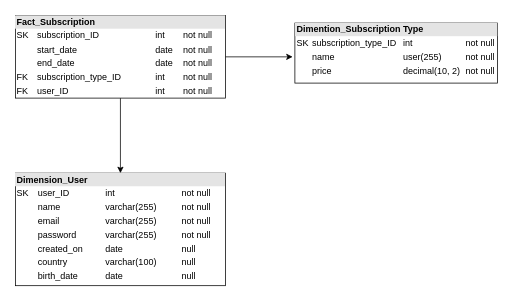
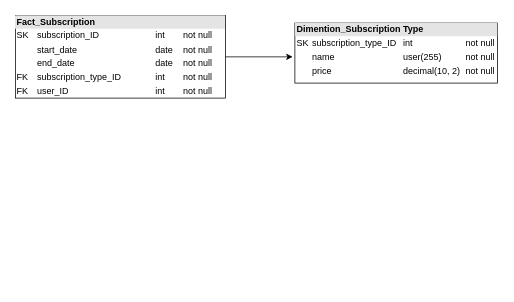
edge "Fact_Subscription SK subscription_ID int not null start_date date not null end_date date not null FK subscription_type_ID int not null FK user_ID int not null" -> "Dimension_User SK user_ID int not null name varchar(255) not null email varchar(255) not null password varchar(255) not null created_on date null country varchar(100) null birth_date date null": removed
node "Dimension_User SK user_ID int not null name varchar(255) not null email varchar(255) not null password varchar(255) not null created_on date null country varchar(100) null birth_date date null": removed
